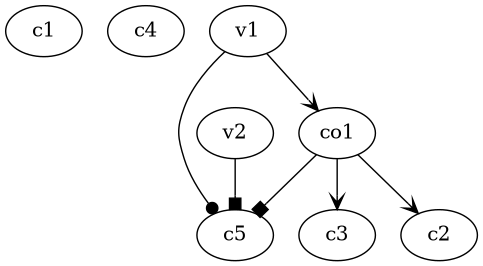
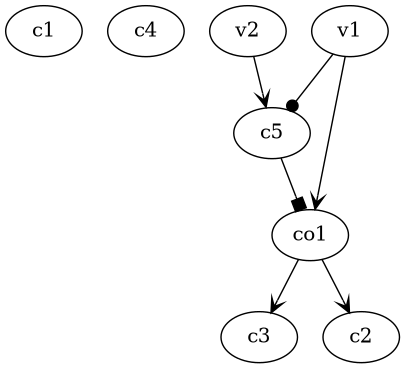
edge "v2" -> "c5": arrowhead box -> vee
edge "co1" -> "c5": reversed
